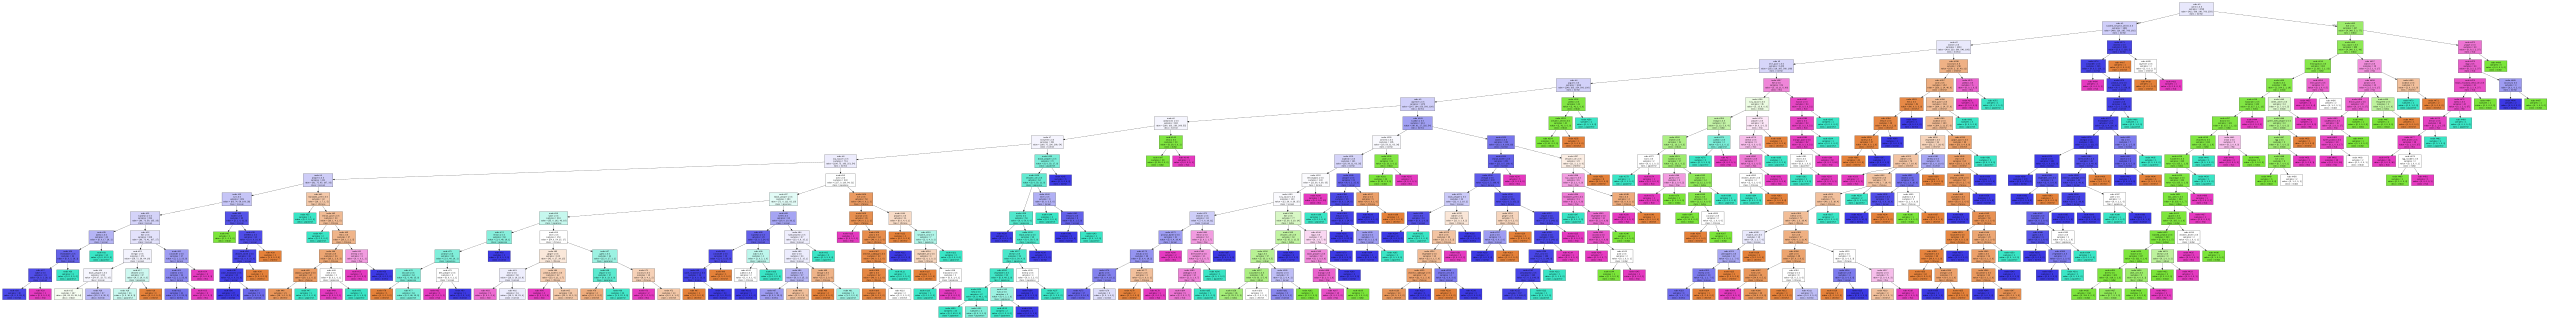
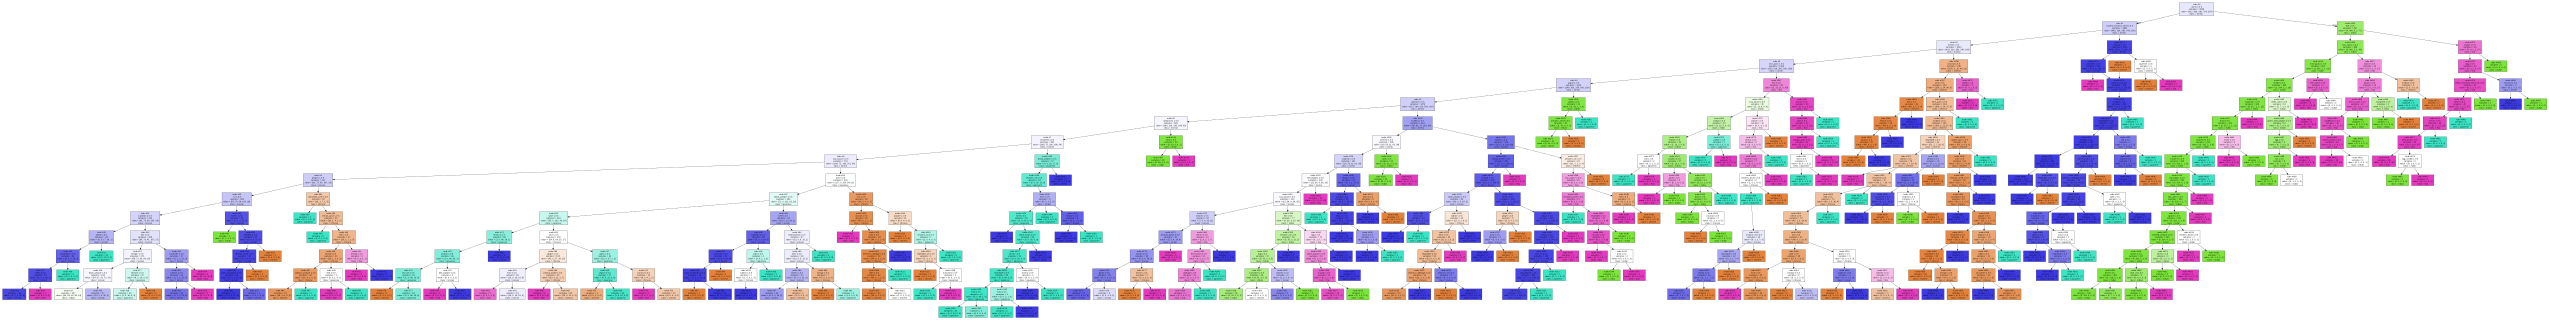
edge "node #124" -> "node #125": now "node #140" -> "node #125"
edge "node #304" -> "node #320": now "node #284" -> "node #320"
